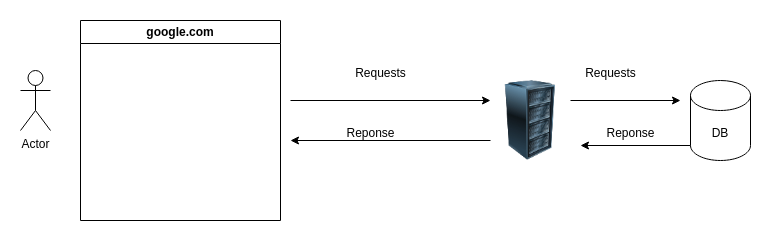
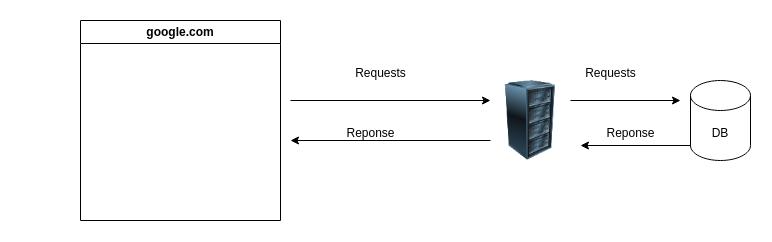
node "Actor": removed
